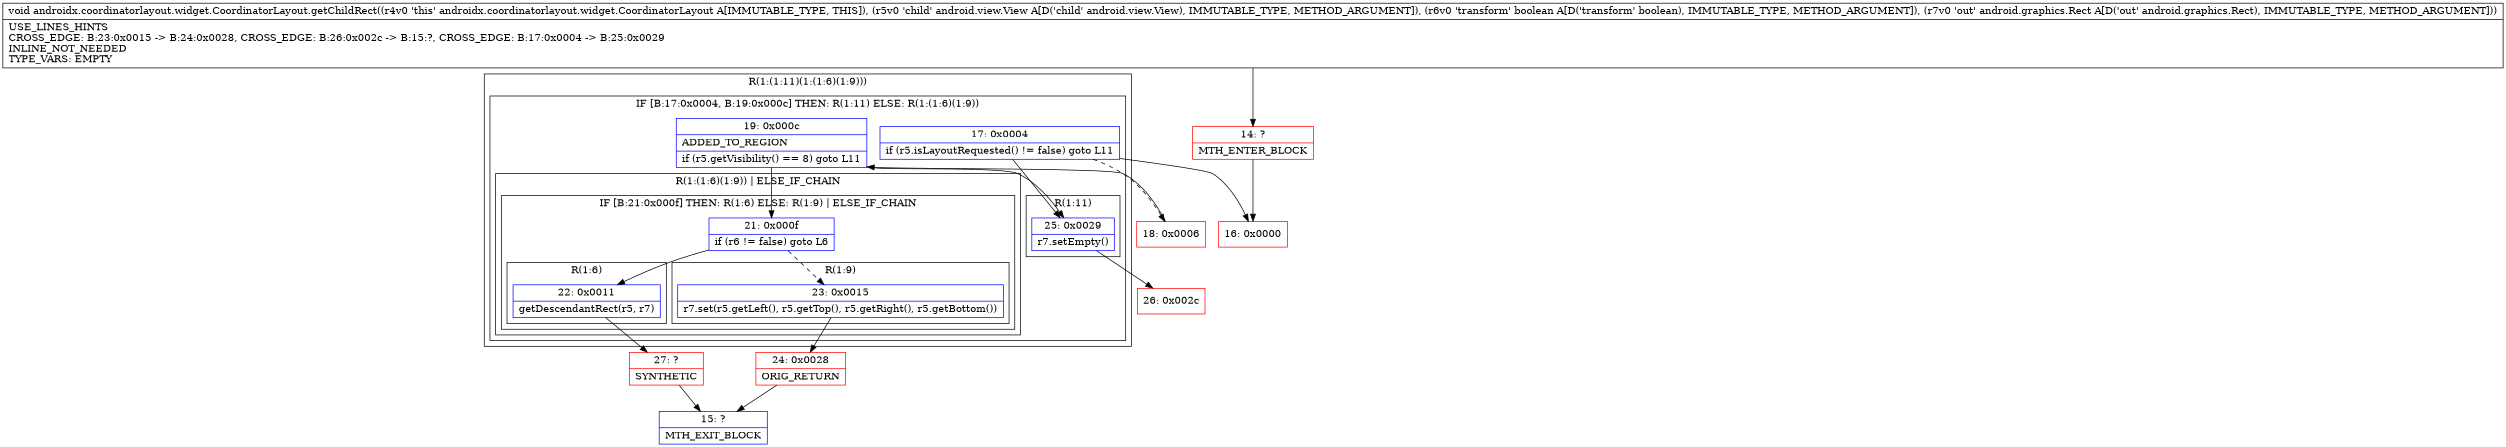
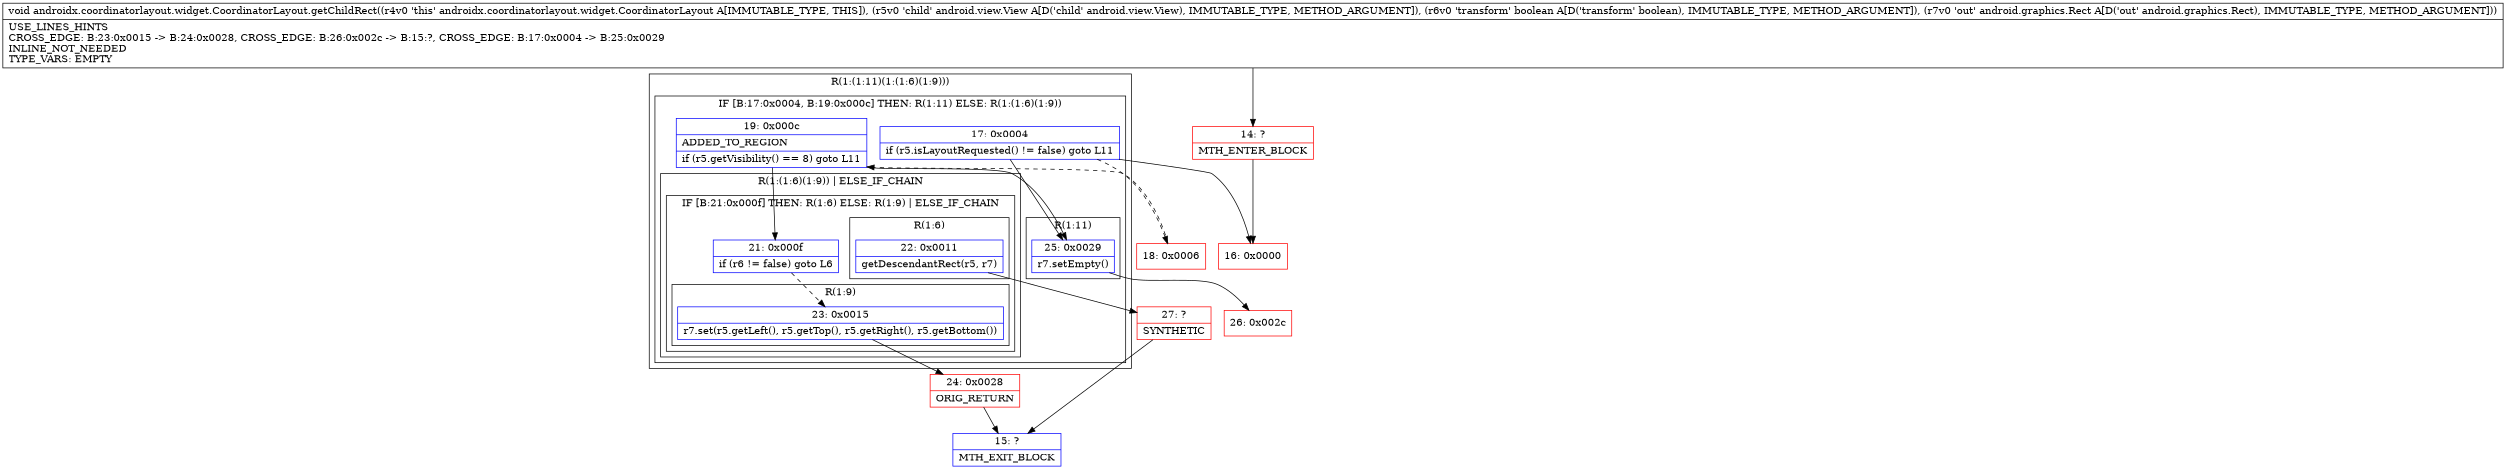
edge "18: 0x0006" -> "19: 0x000c": style solid -> dashed
edge "21: 0x000f" -> "22: 0x0011": removed
